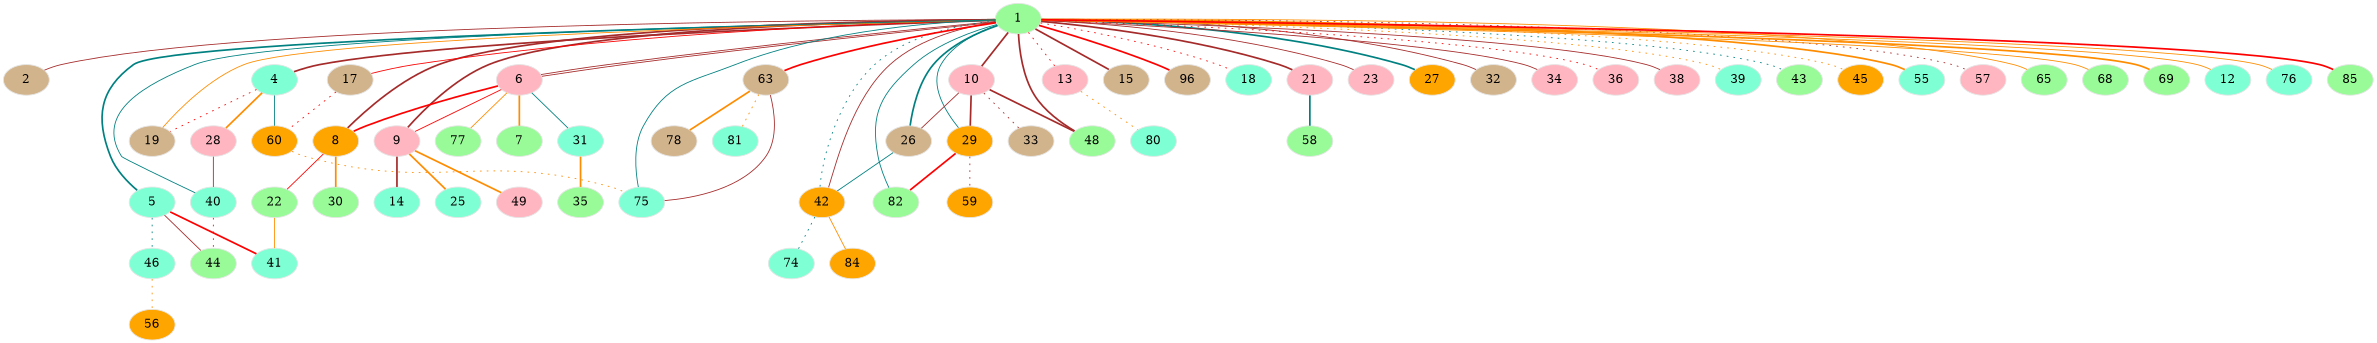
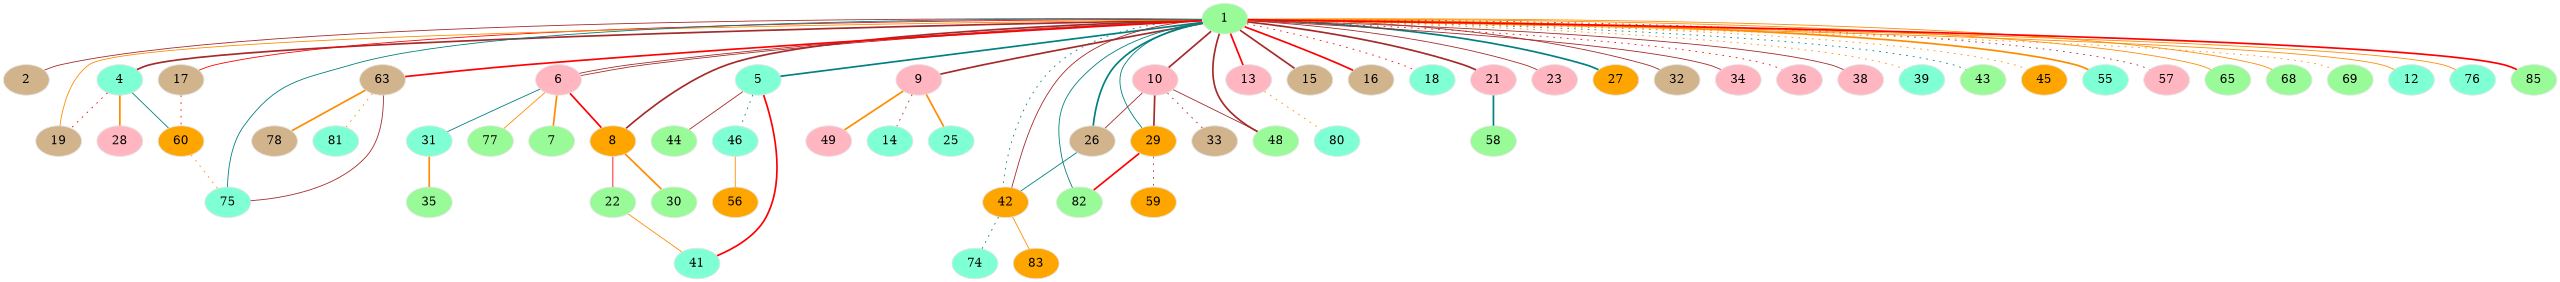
edge "1" -- "69": style bold -> dotted
edge "1" -- "13": style dotted -> bold
node "96": label "96" -> "16"
edge "6" -- "9": removed
edge "10" -- "48": style bold -> solid
edge "9" -- "14": style bold -> dotted
node "40": removed
node "84": label "84" -> "83"
edge "46" -- "56": style dotted -> solid
